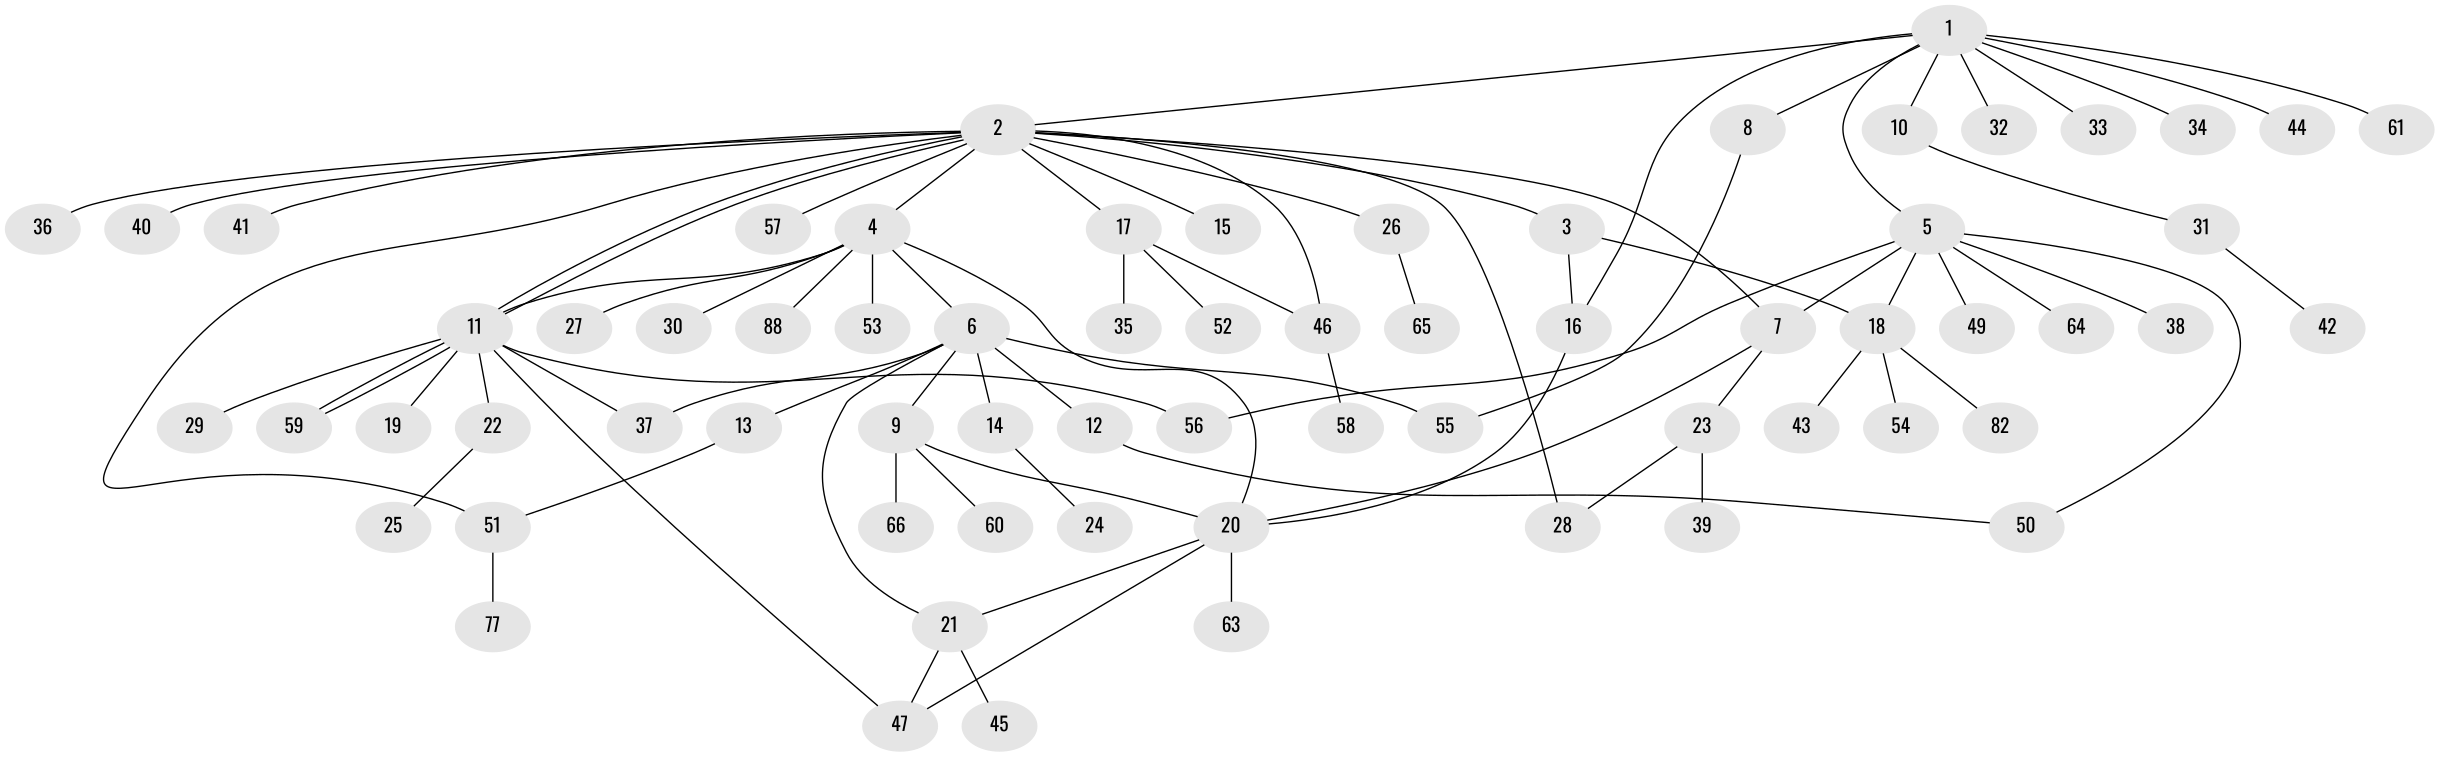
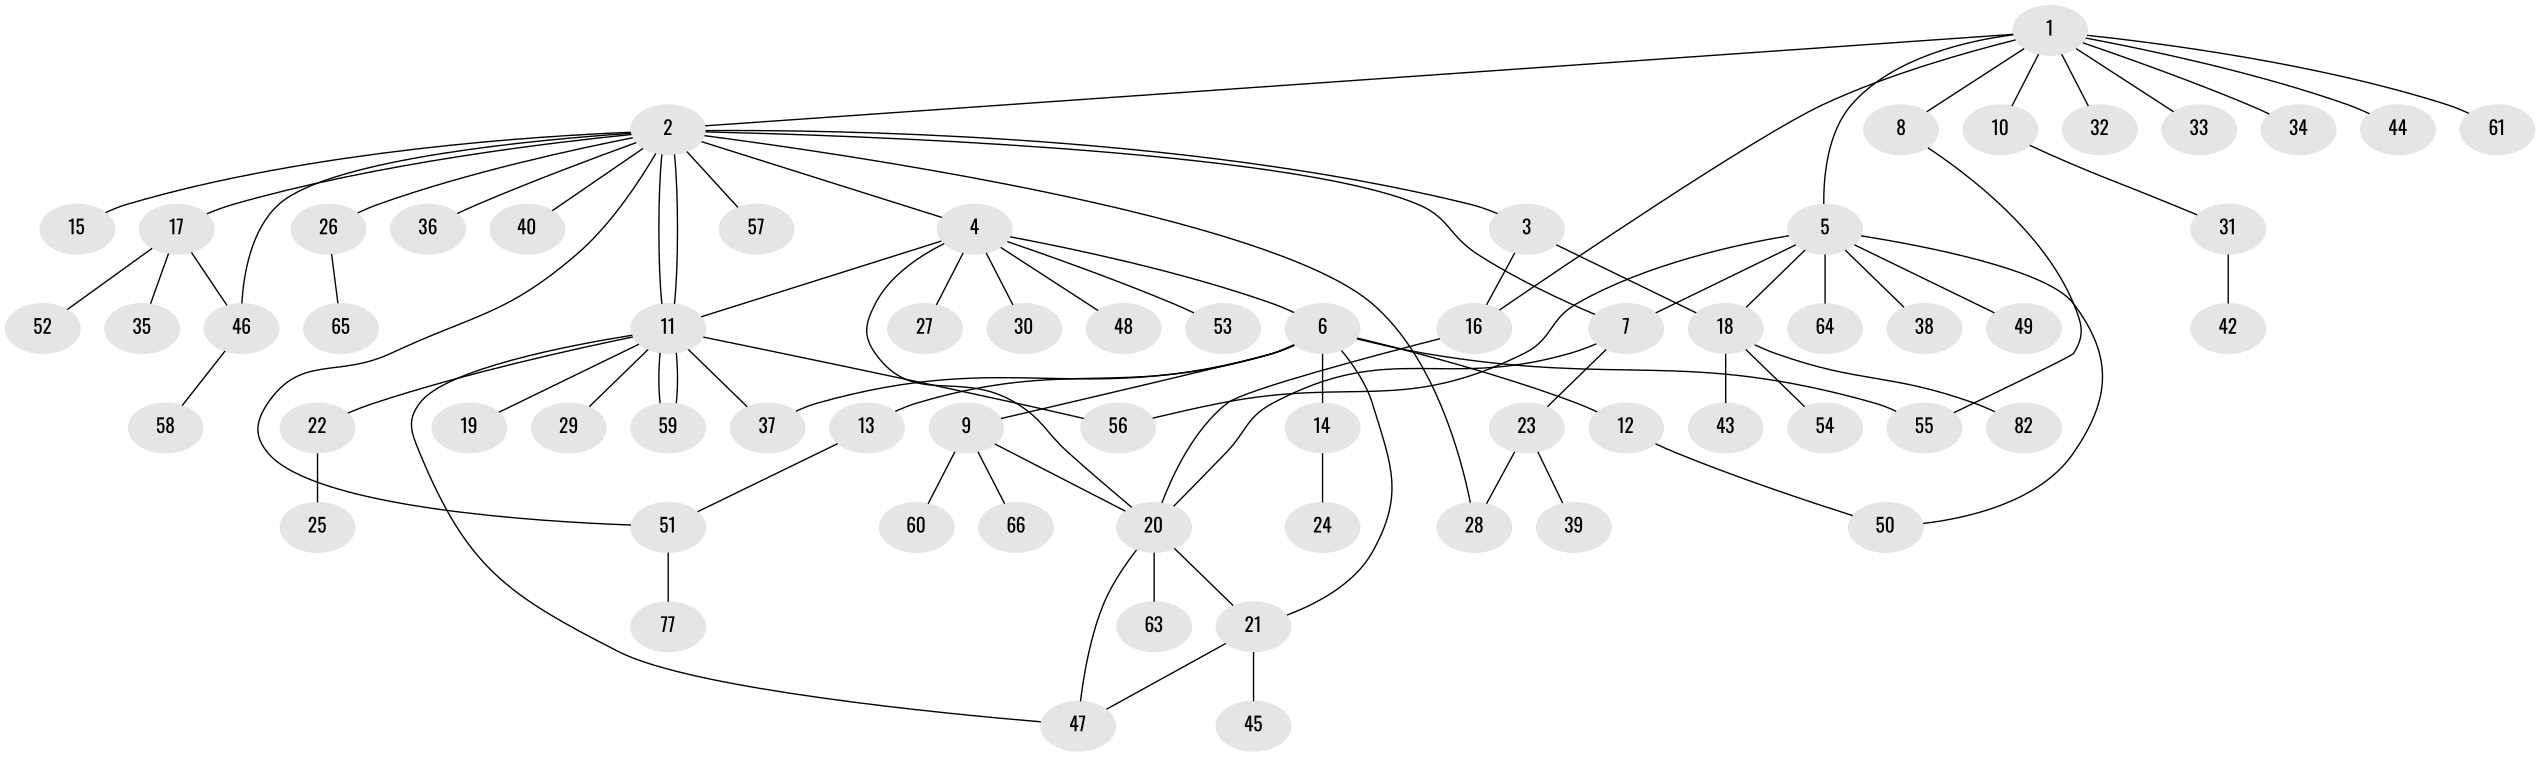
node "41": removed
node "88": label "88" -> "48"
